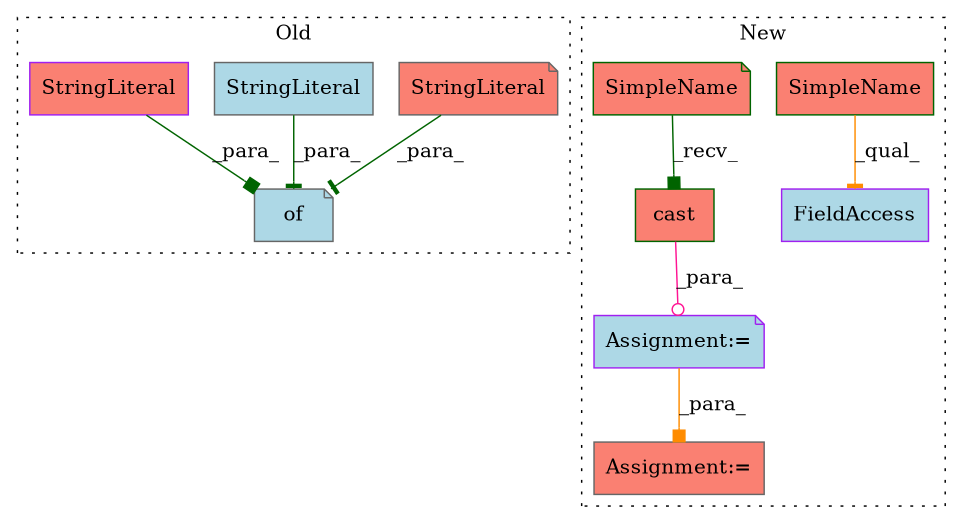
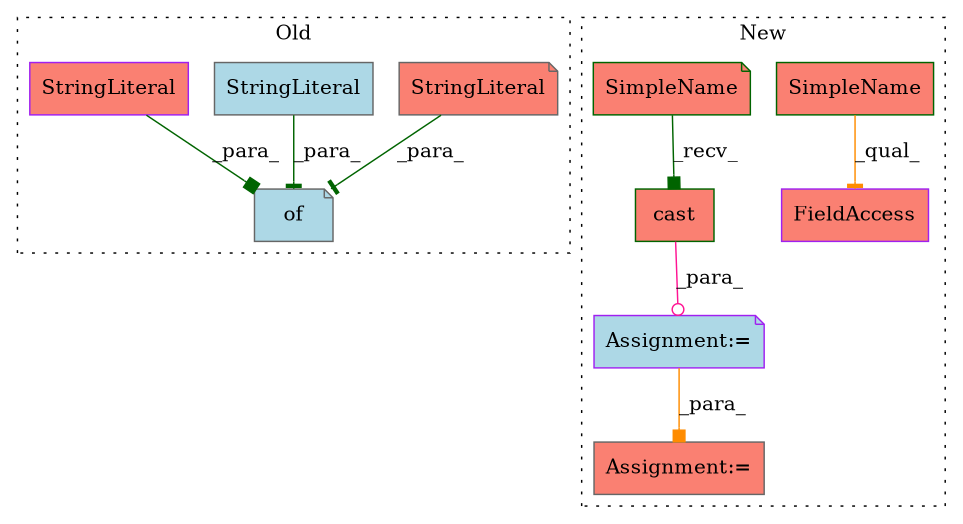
node "FieldAccess": fillcolor lightblue -> salmon
